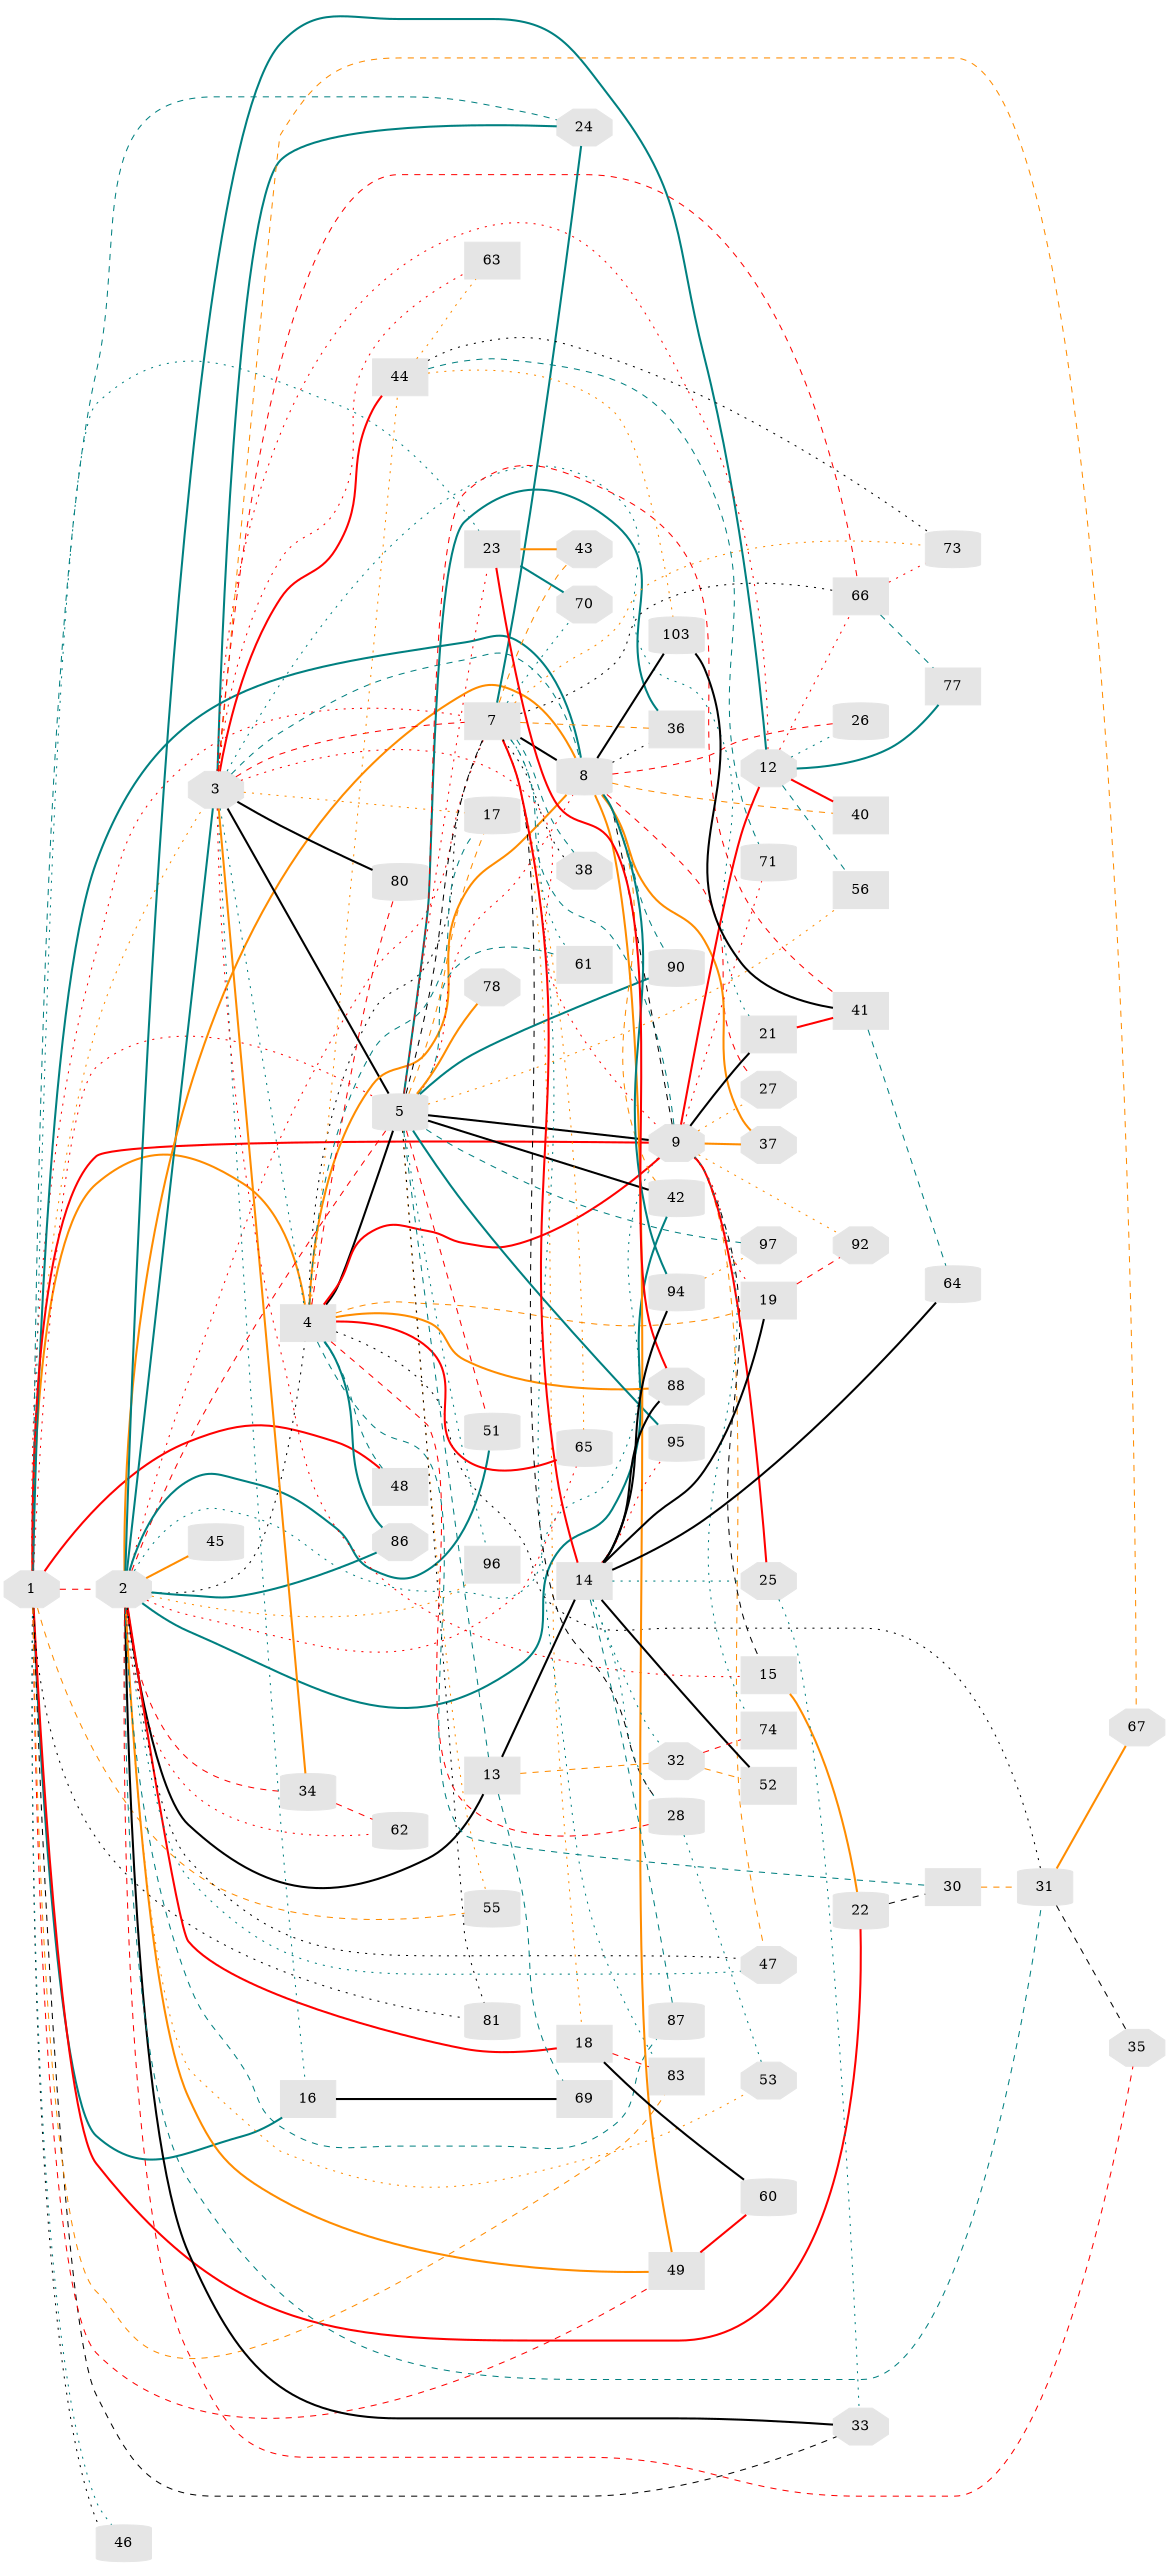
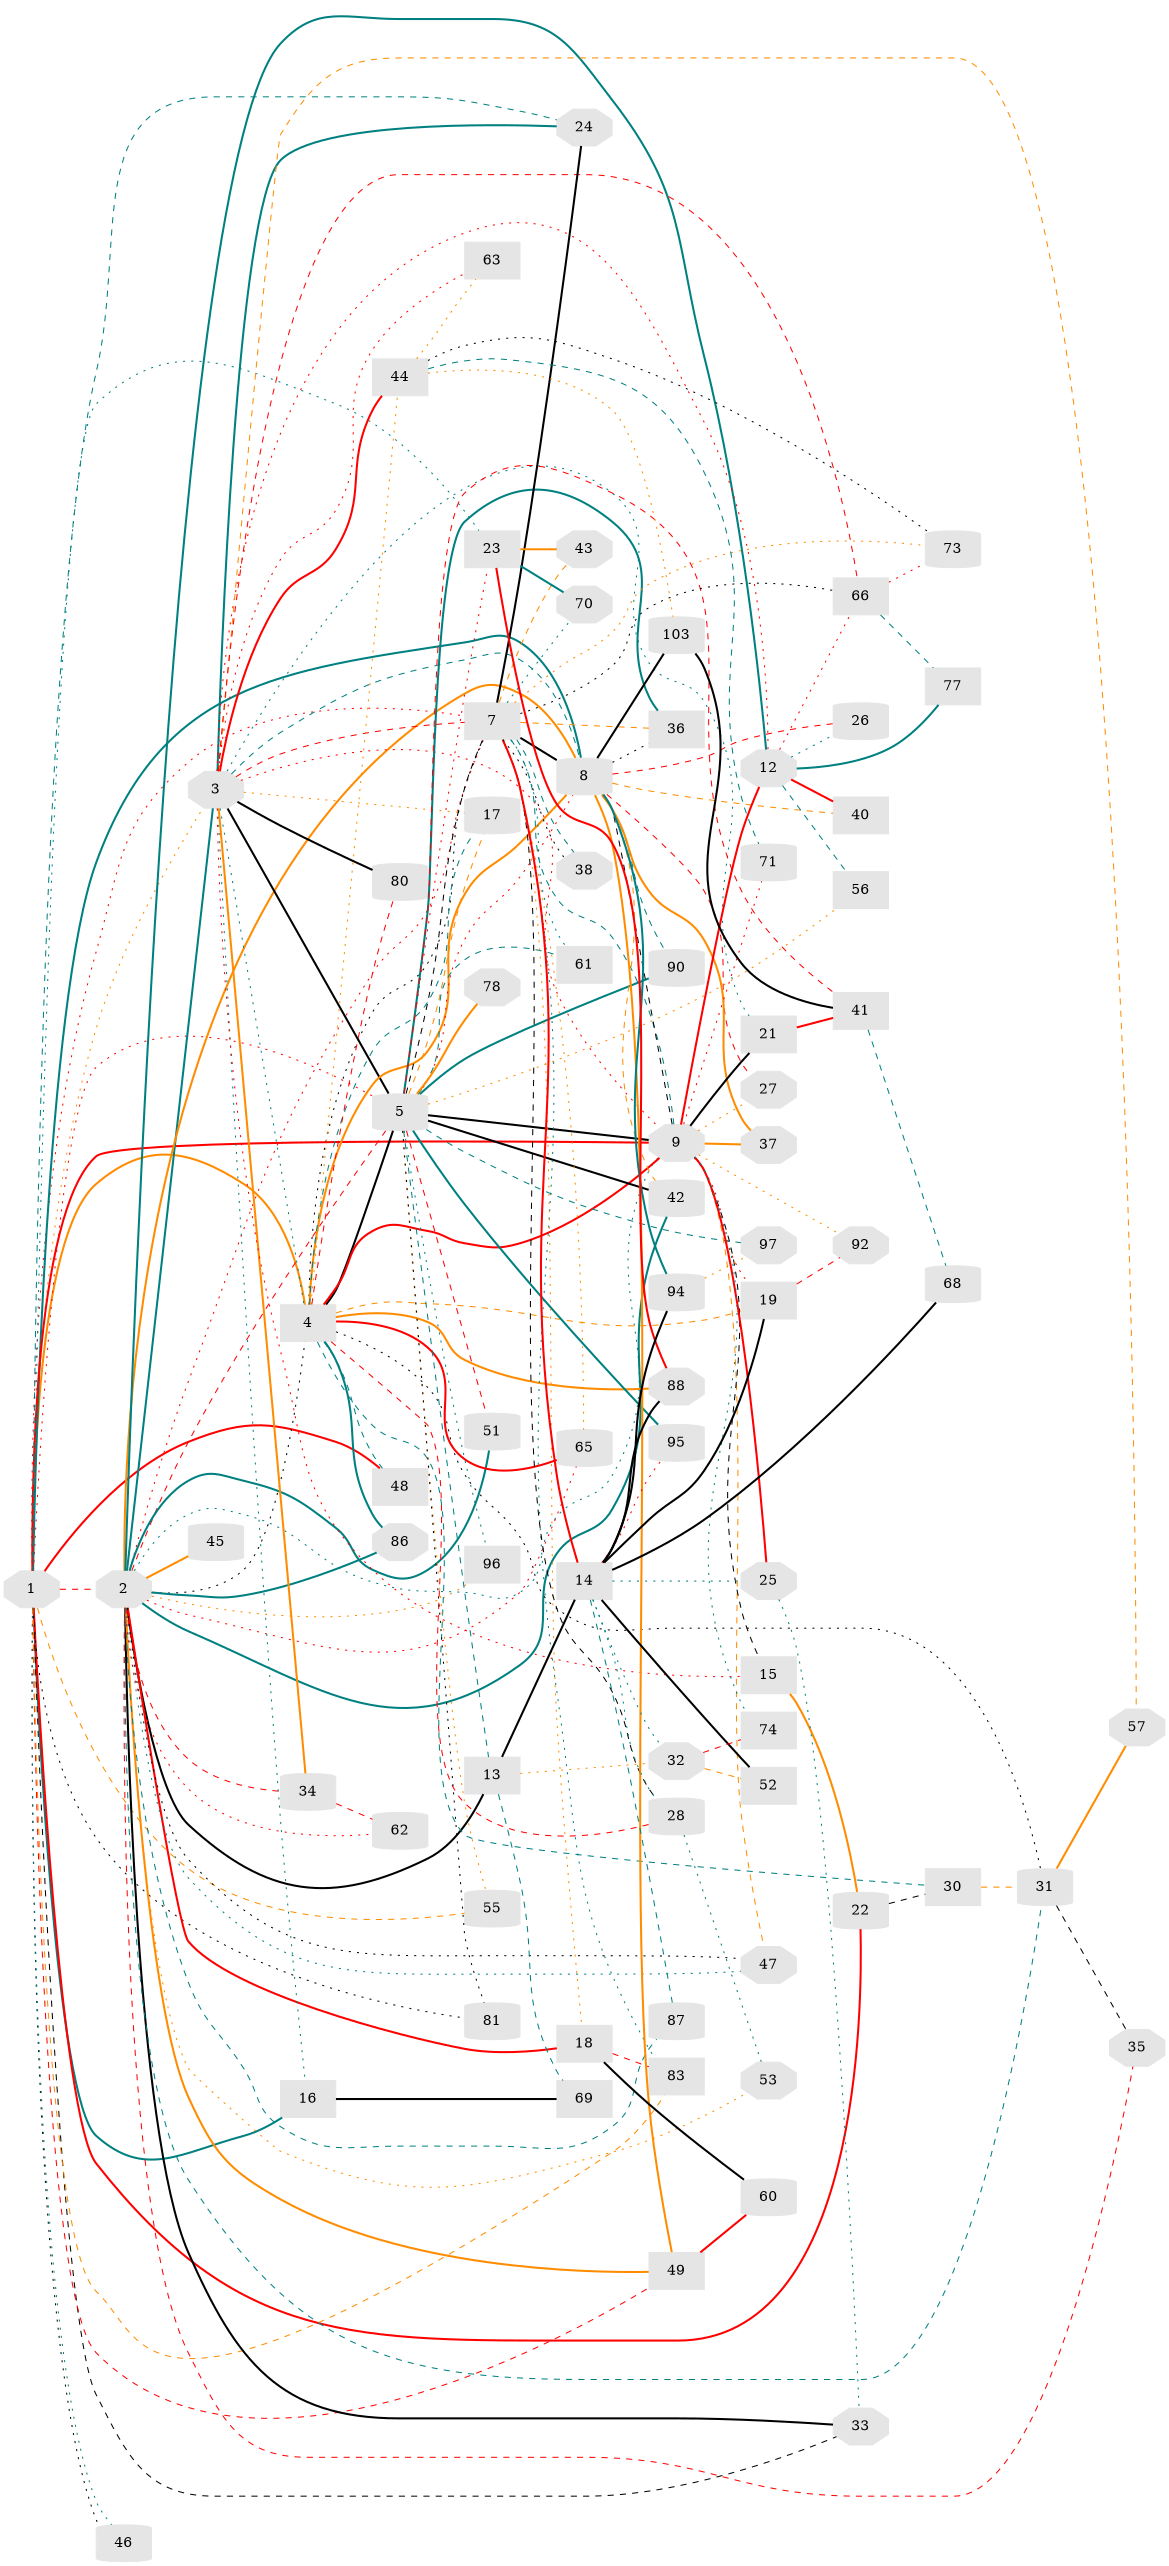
edge "24" -- "7": color teal -> black
node "64": label "64" -> "68"
node "67": label "67" -> "57"
edge "32" -- "13": style dashed -> dotted
